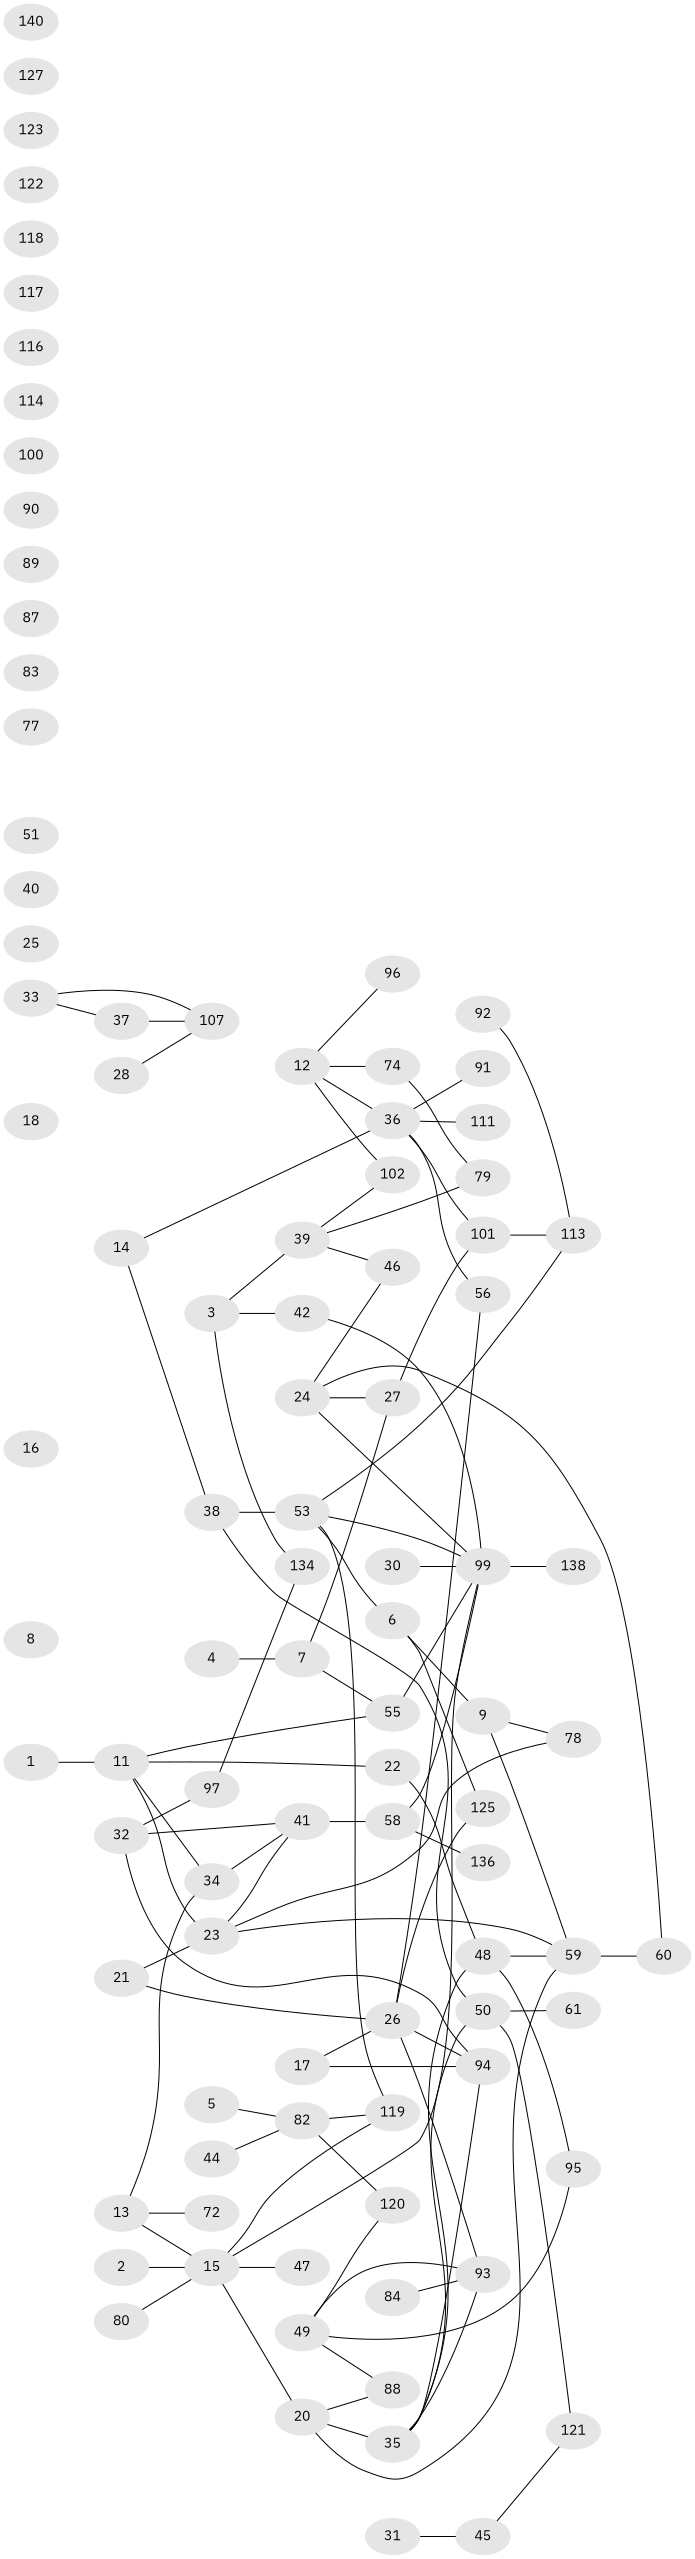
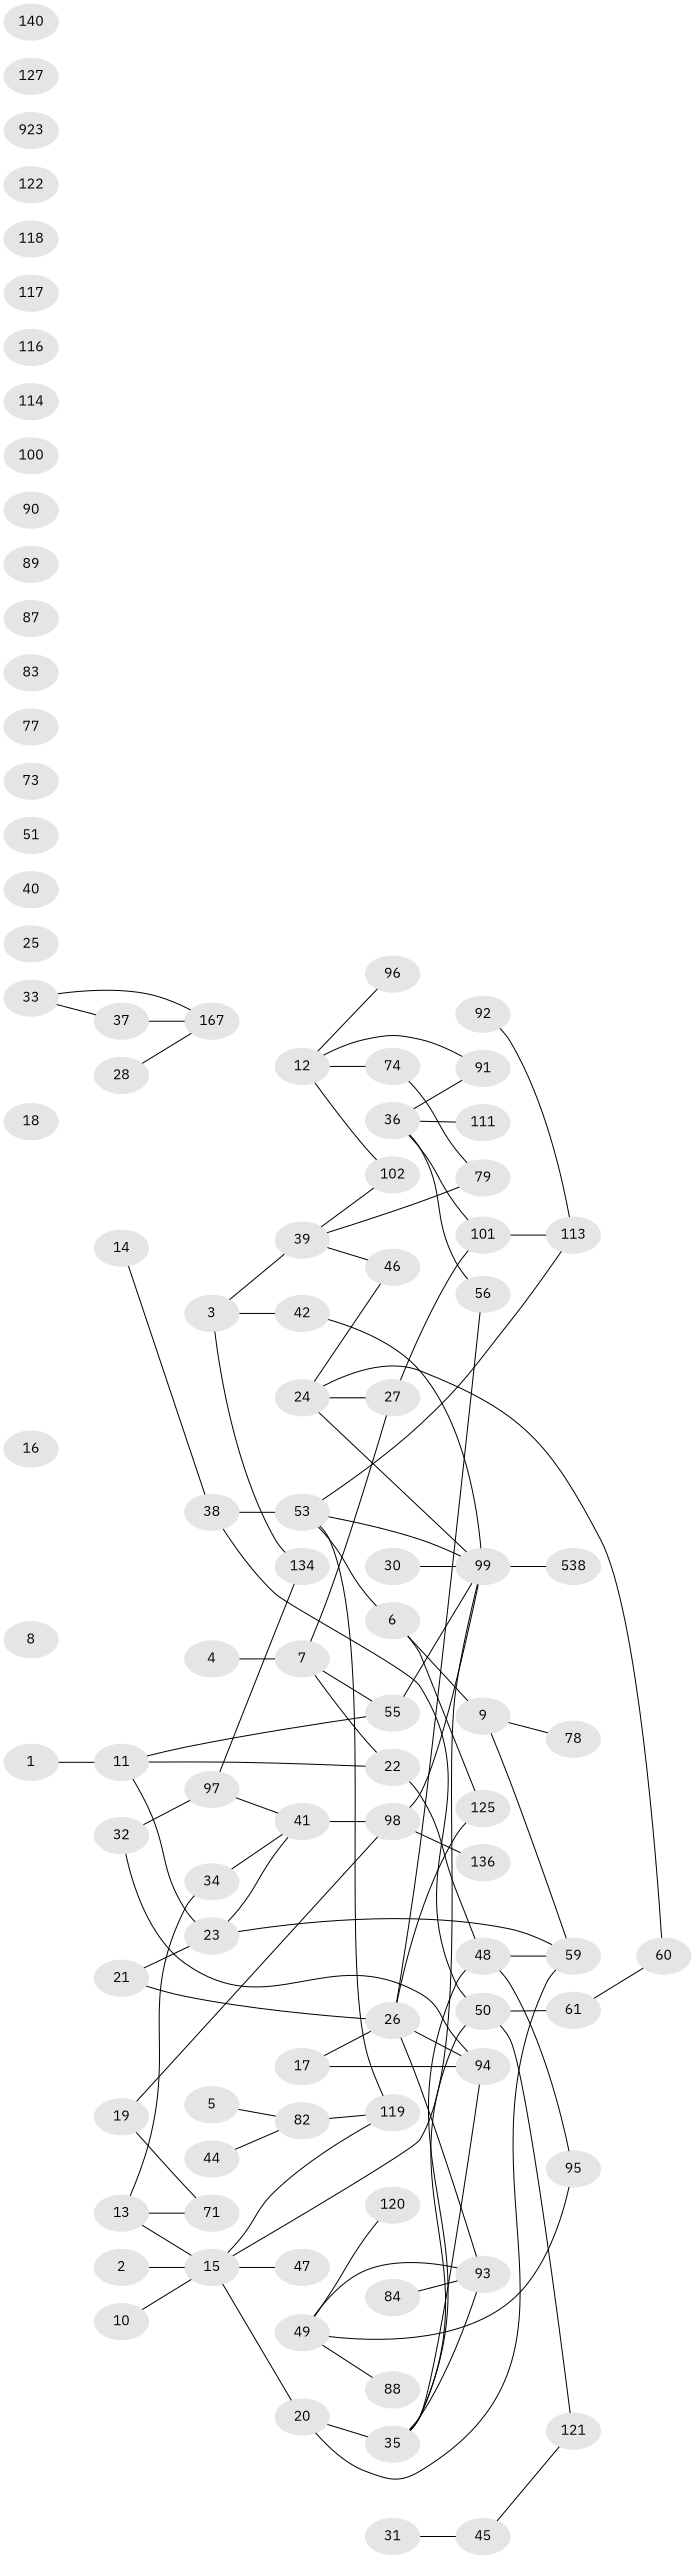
node "123": label "123" -> "923"
node "73": added
node "107": label "107" -> "167"
edge "12" -- "36": now "12" -- "91"
edge "36" -- "14": removed
node "138": label "138" -> "538"
edge "7" -- "22": added
edge "11" -- "34": removed
node "58": label "58" -> "98"
edge "41" -- "32": now "41" -- "97"
edge "78" -- "23": removed
edge "59" -- "60": now "61" -- "60"
node "19": added
edge "82" -- "120": removed
node "72": label "72" -> "71"
node "80": label "80" -> "10"
edge "88" -- "20": removed
